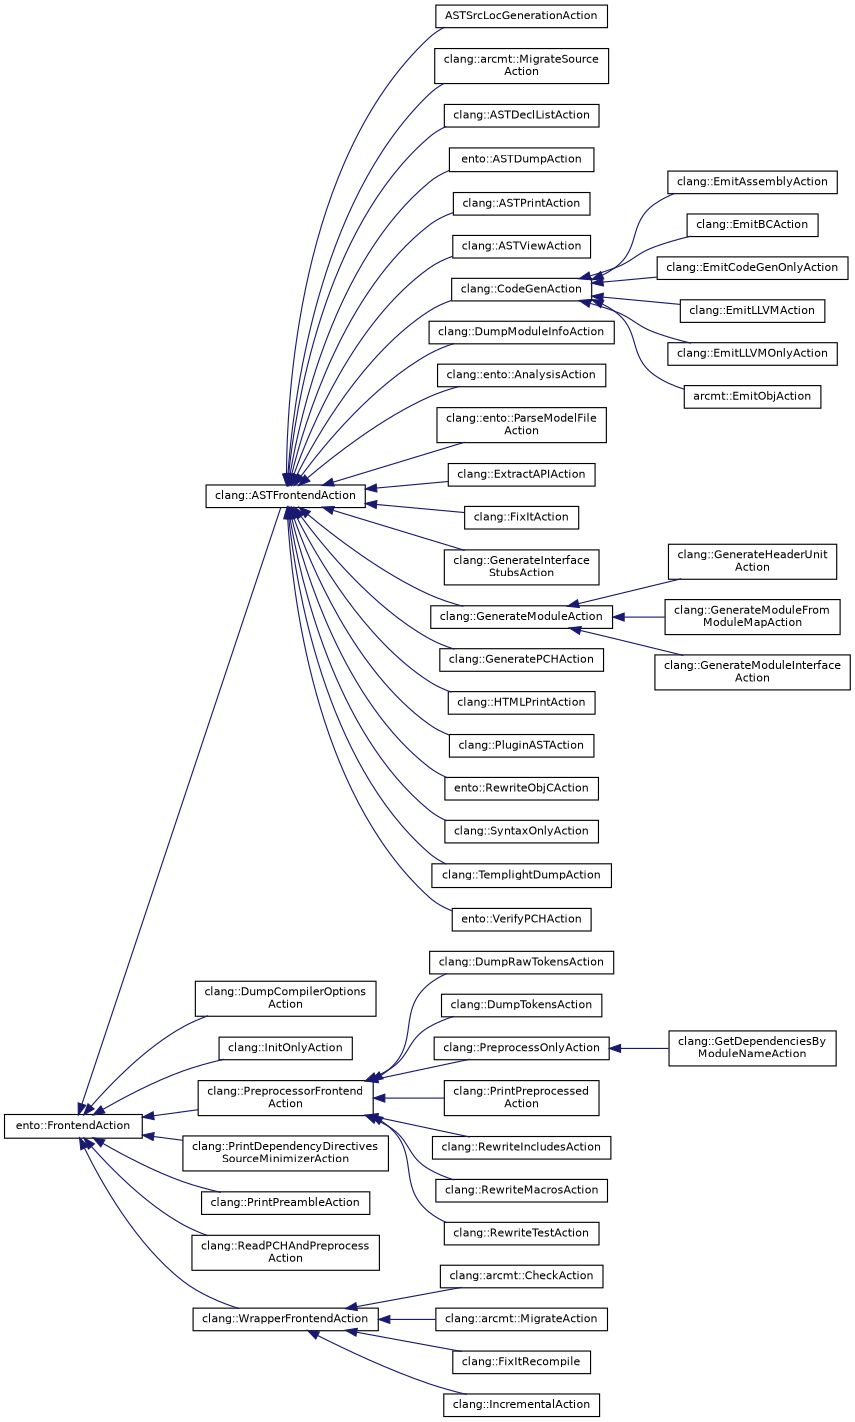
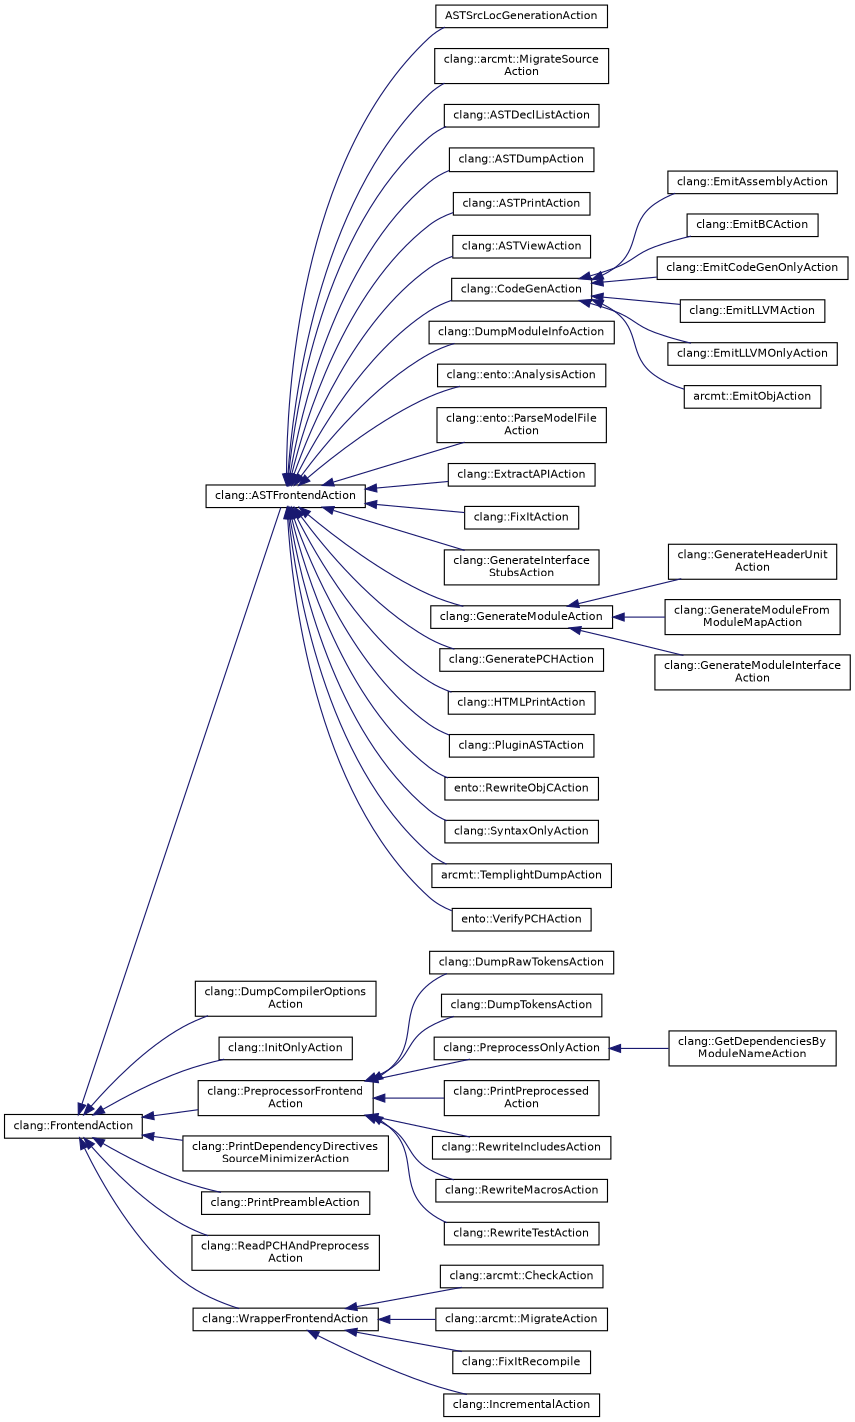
node "ento::ASTDumpAction": label "ento::ASTDumpAction" -> "clang::ASTDumpAction"
node "clang::TemplightDumpAction": label "clang::TemplightDumpAction" -> "arcmt::TemplightDumpAction"
node "ento::FrontendAction": label "ento::FrontendAction" -> "clang::FrontendAction"
